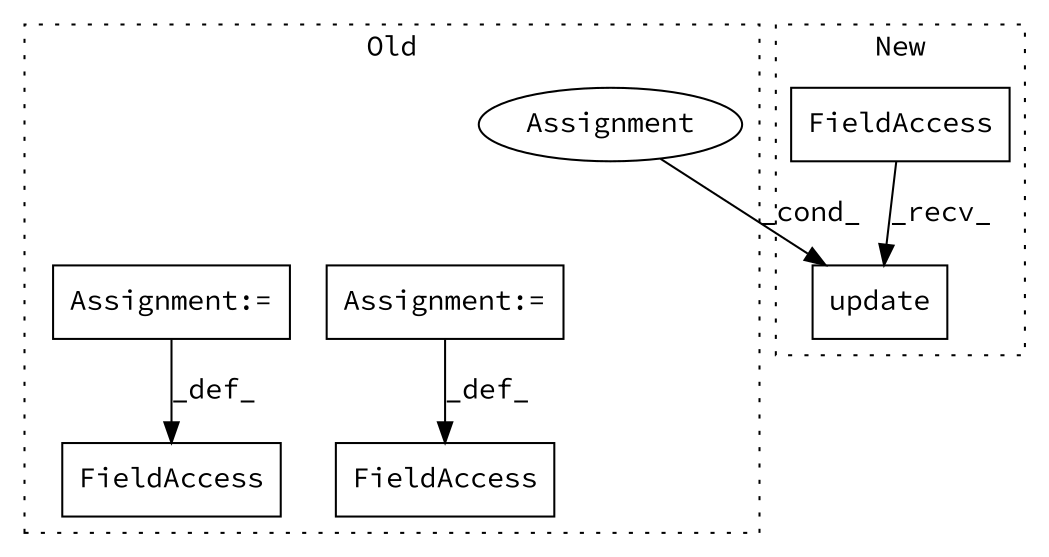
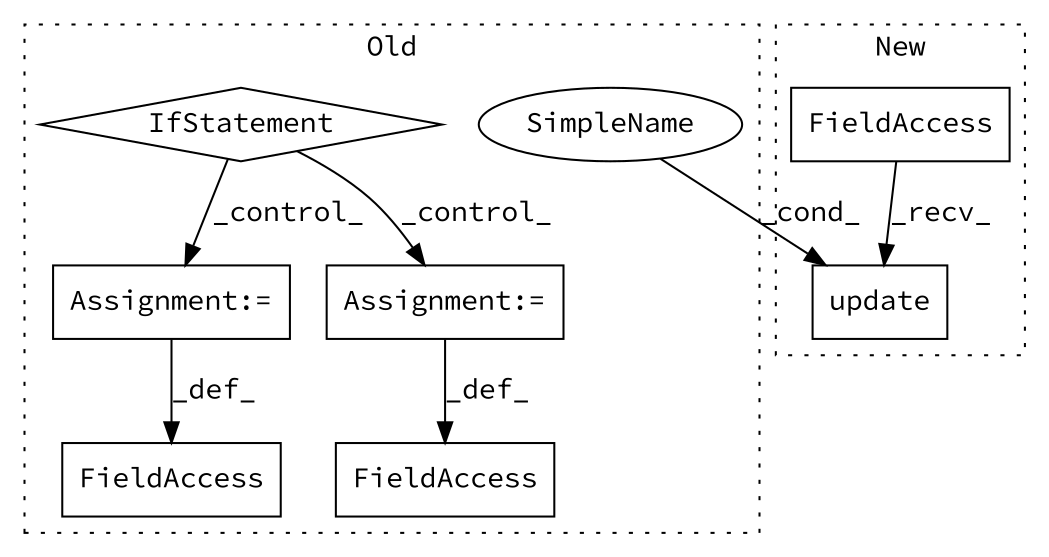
node "IfStatement": added
node "Assignment": label "Assignment" -> "SimpleName"
